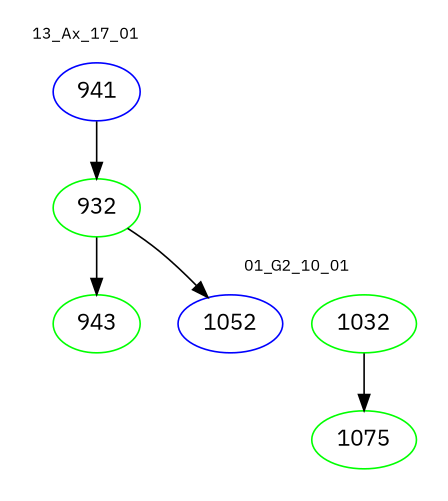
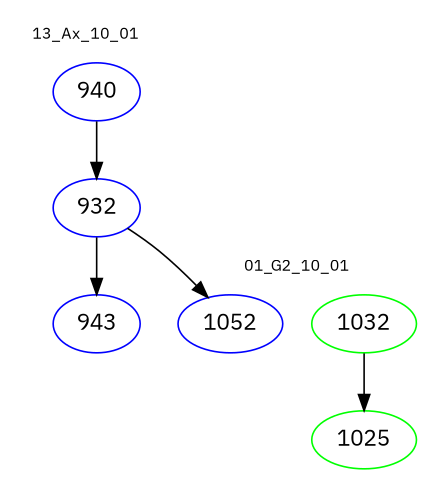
cluster "13_Ax_17_01": label "13_Ax_17_01" -> "13_Ax_10_01"
node "941": label "941" -> "940"
node "932": color green -> blue
node "943": color green -> blue
node "1075": label "1075" -> "1025"
